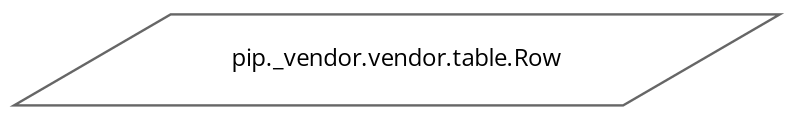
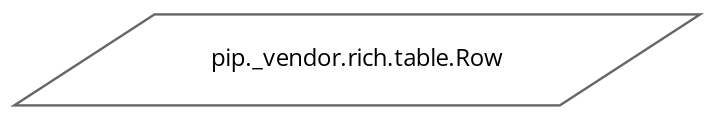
node "pip._vendor.vendor.table.Row": label "pip._vendor.vendor.table.Row" -> "pip._vendor.rich.table.Row"
